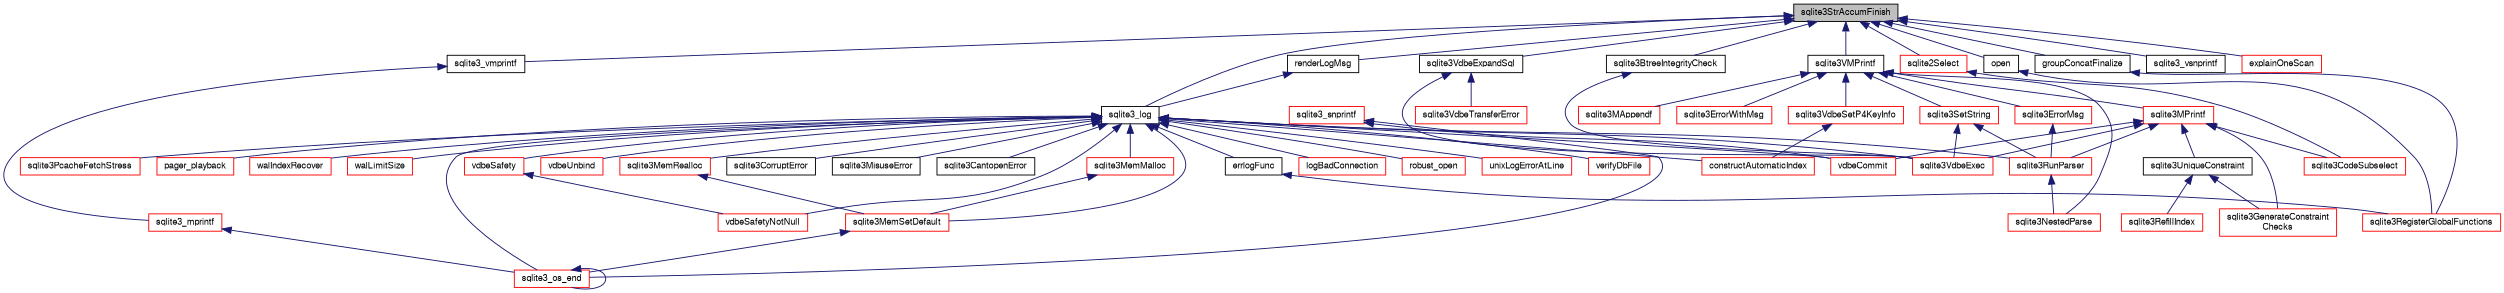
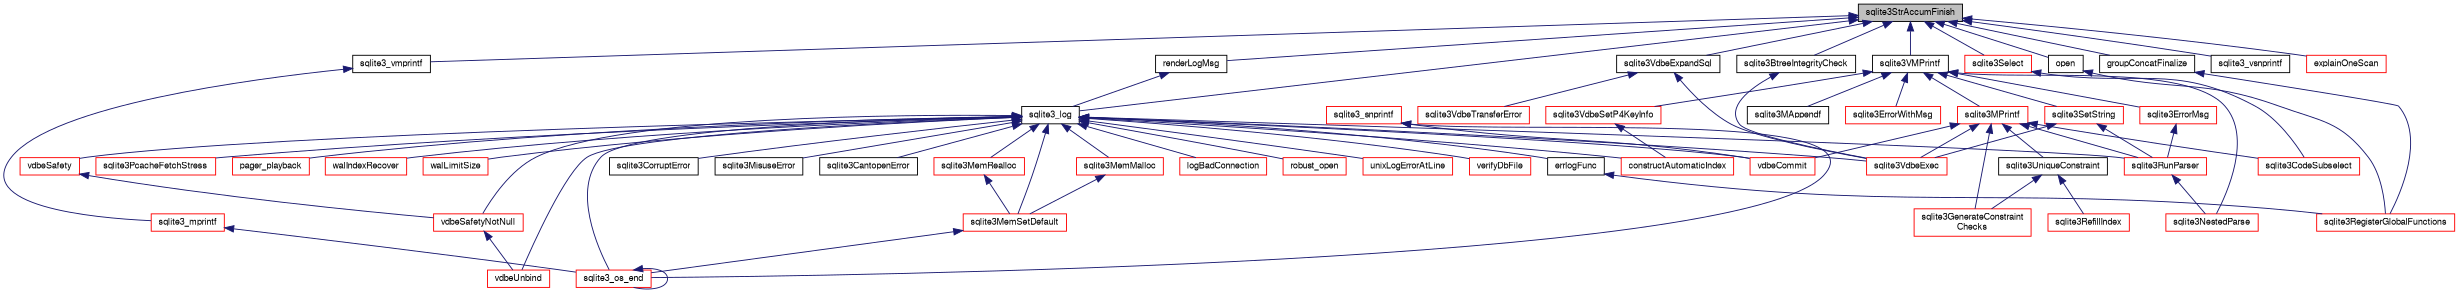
node "sqlite2Select": label "sqlite2Select" -> "sqlite3Select"
node "sqlite3MAppendf": color red -> black
edge "vdbeUnbind" -> "vdbeSafetyNotNull": added
